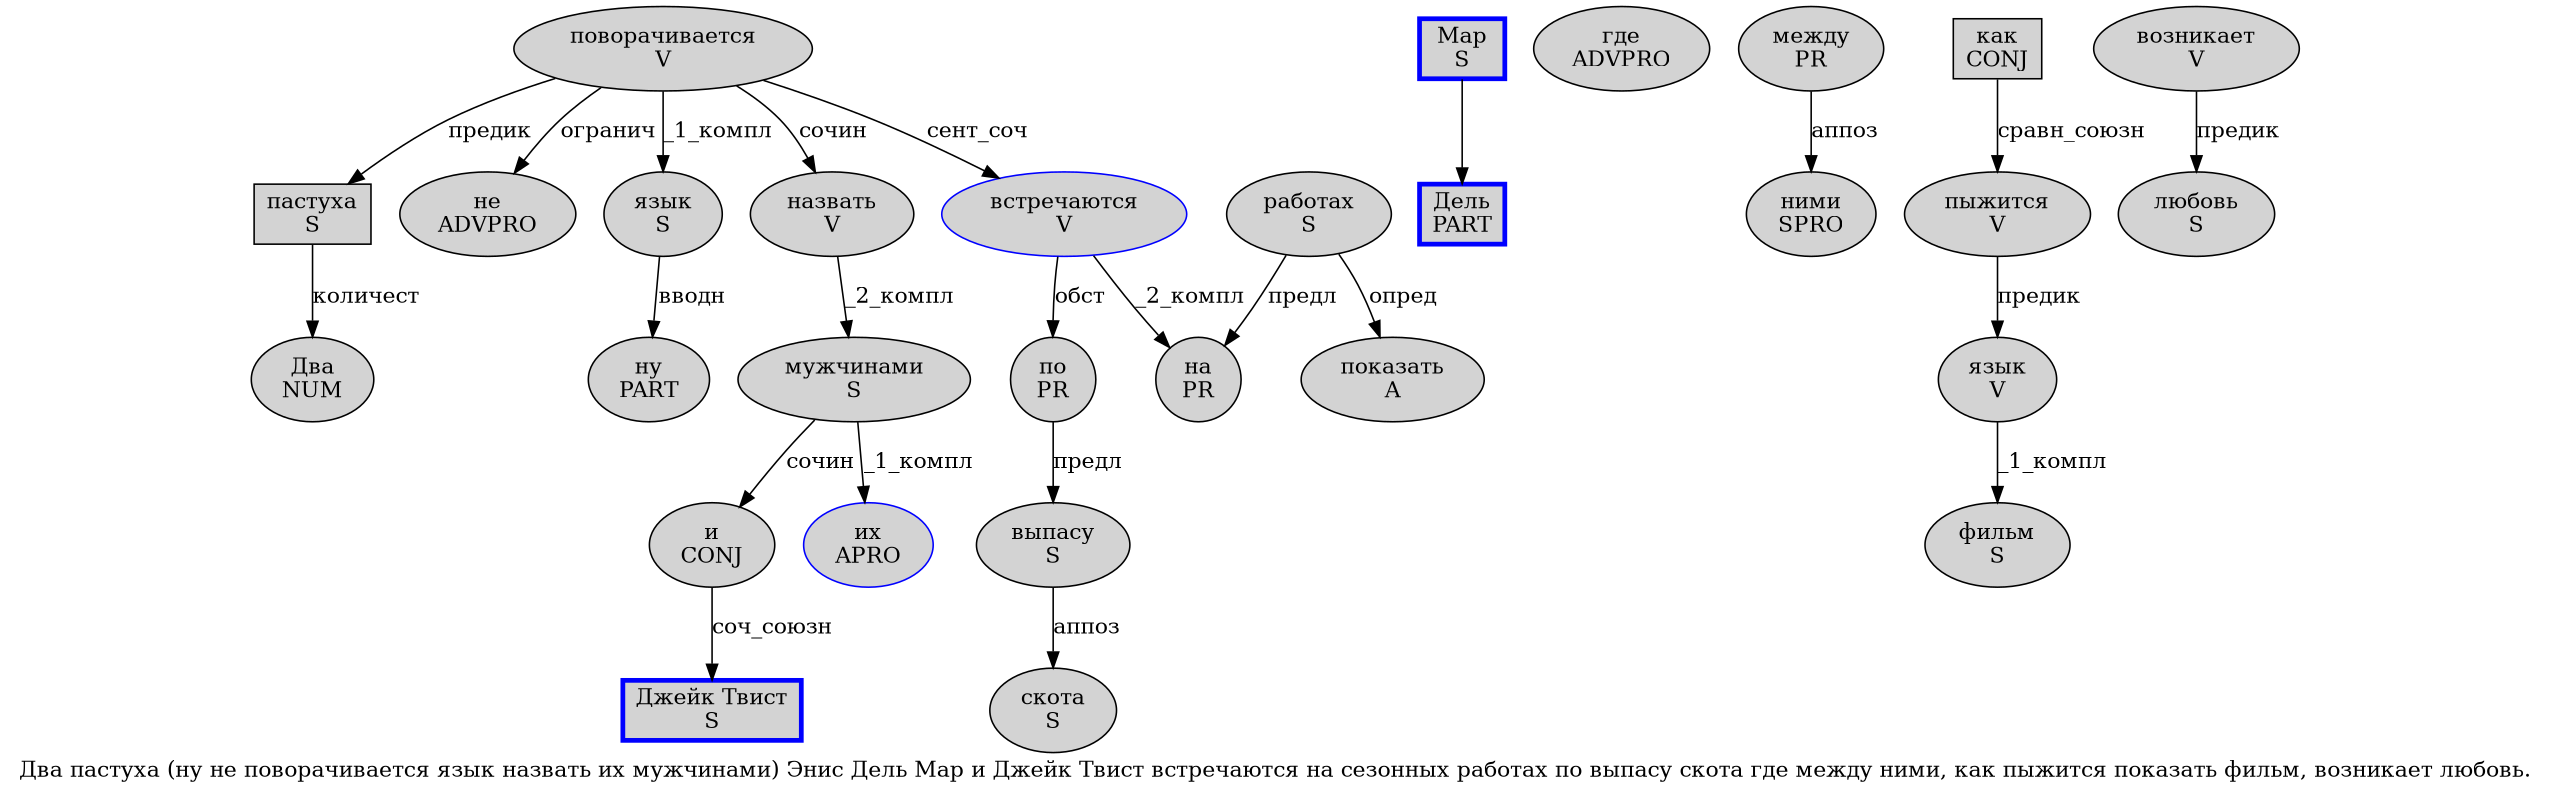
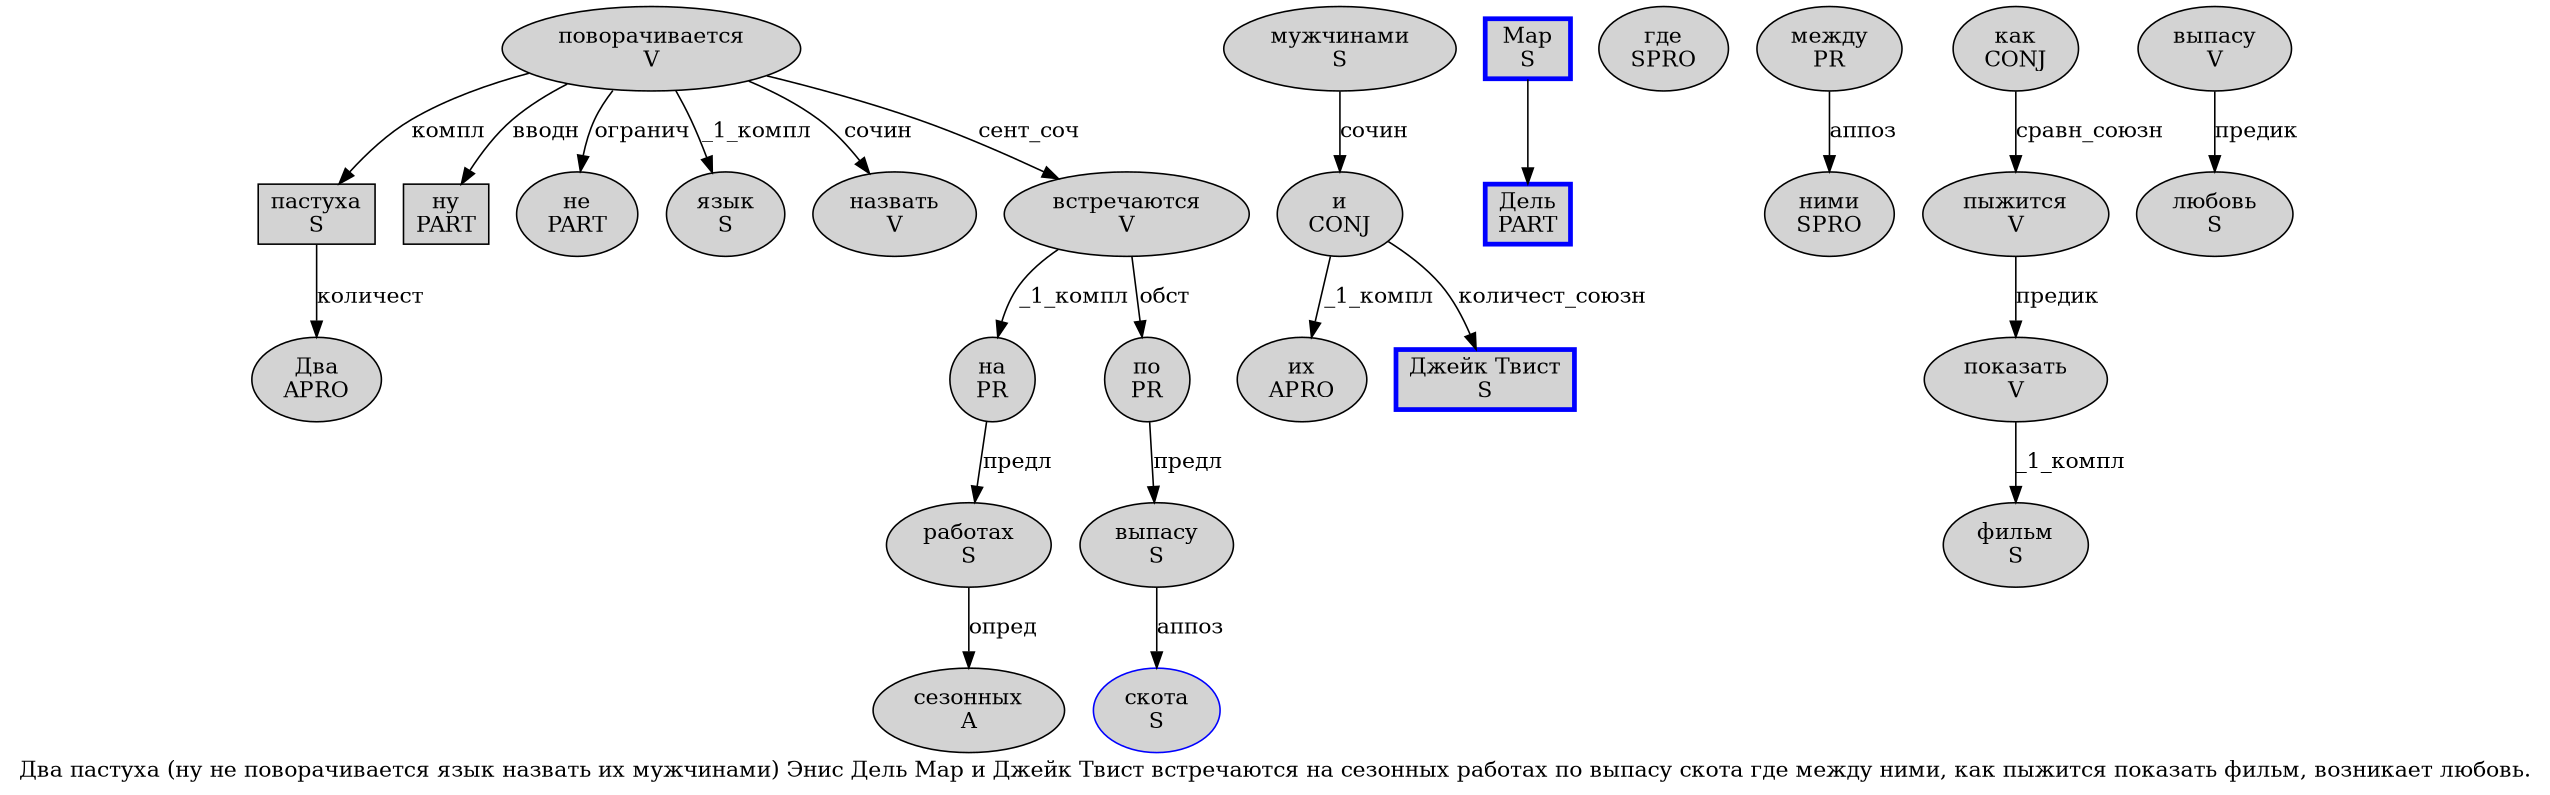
node "где ADVPRO": label "где ADVPRO" -> "где SPRO"
node "как CONJ": shape box -> ellipse
node "возникает V": label "возникает V" -> "выпасу V"
edge "поворачивается V" -> "пастуха S": label "предик" -> "компл"
node "не ADVPRO": label "не ADVPRO" -> "не PART"
node "встречаются V": color blue -> black
edge "язык S" -> "ну PART": now "поворачивается V" -> "ну PART"
edge "назвать V" -> "мужчинами S": removed, label "_2_компл"
edge "работах S" -> "на PR": reversed
edge "встречаются V" -> "на PR": label "_2_компл" -> "_1_компл"
node "Два NUM": label "Два NUM" -> "Два APRO"
node "ну PART": shape ellipse -> box
node "показать A": label "показать A" -> "сезонных A"
node "язык V": label "язык V" -> "показать V"
edge "мужчинами S" -> "их APRO": now "и CONJ" -> "их APRO"
node "их APRO": color blue -> black
edge "и CONJ" -> "Джейк Твист S": label "соч_союзн" -> "количест_союзн"
node "скота S": color black -> blue
